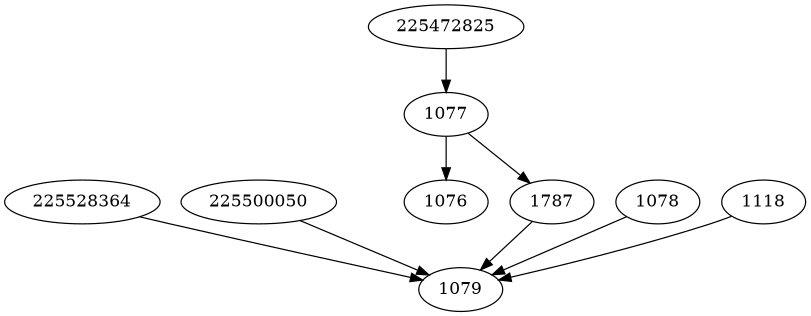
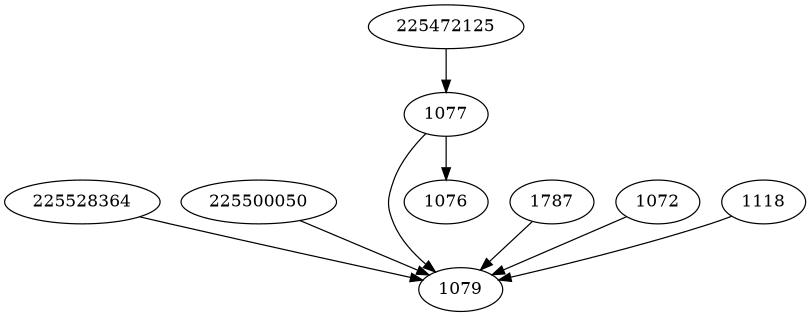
node "225472825": label "225472825" -> "225472125"
edge "1077" -> "1787": now "1077" -> "1079"
node "1078": label "1078" -> "1072"
